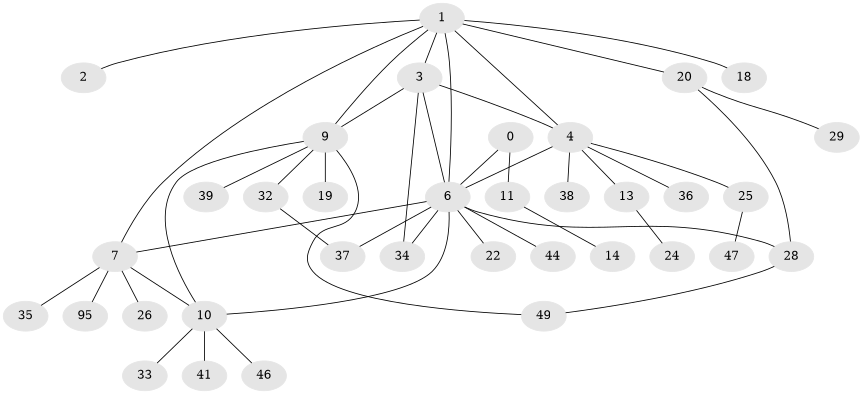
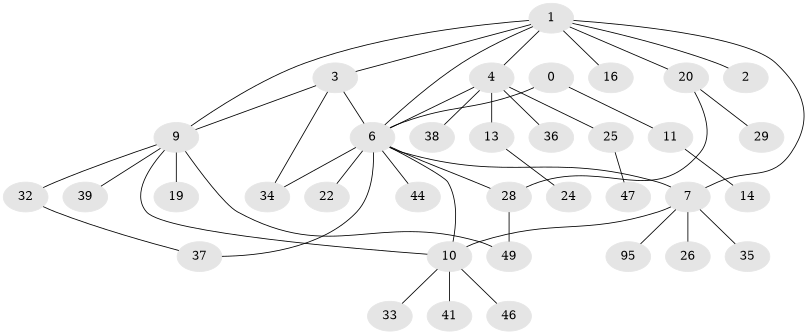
node "18": label "18" -> "16"
edge "3" -- "4": removed
